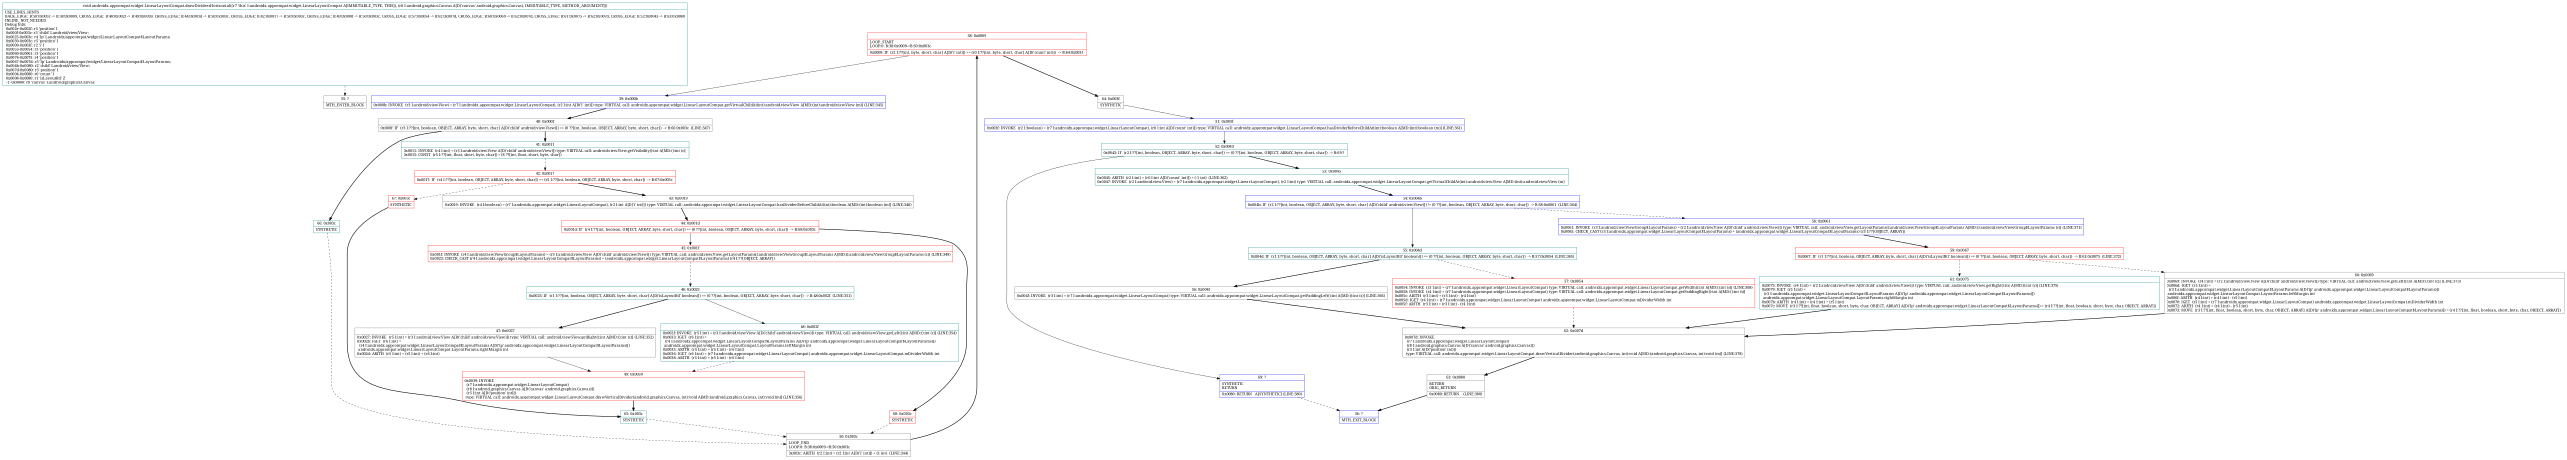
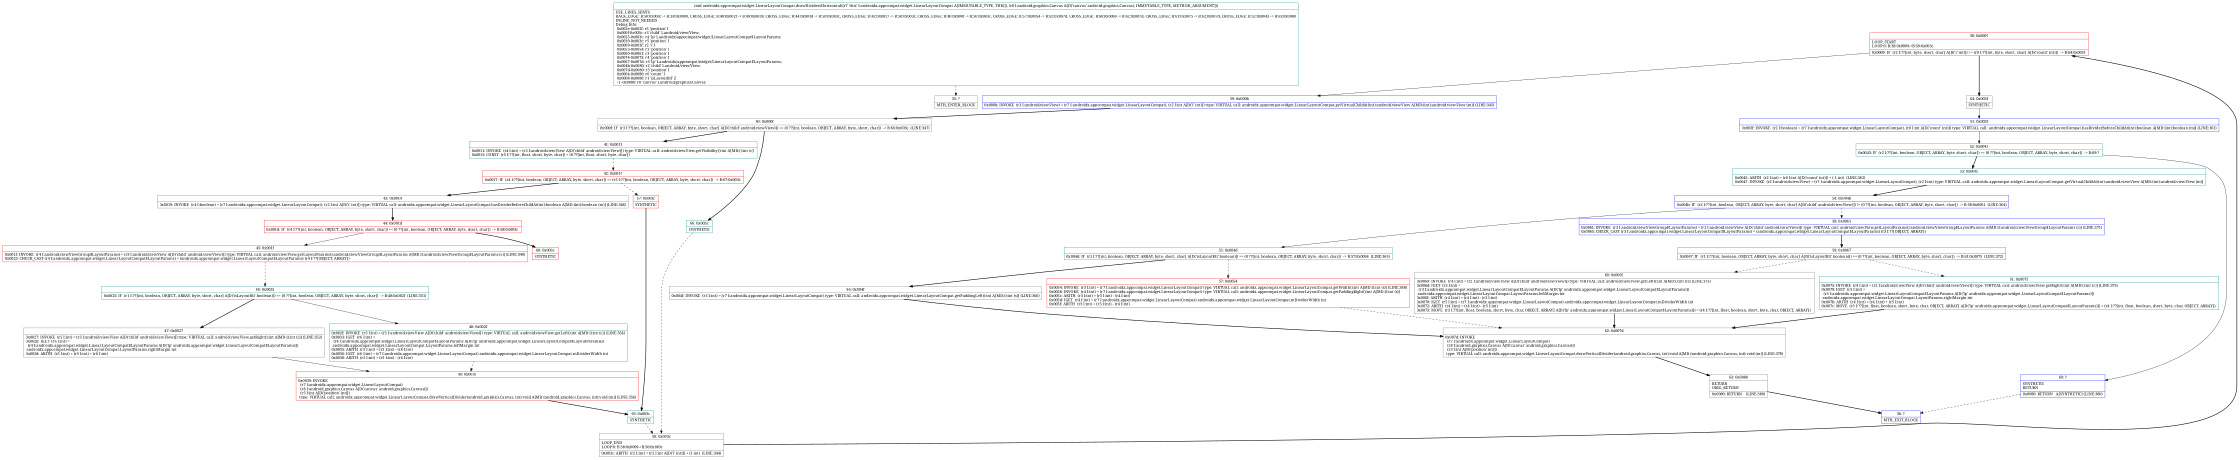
edge "68: 0x003c" -> "50: 0x003c": removed
